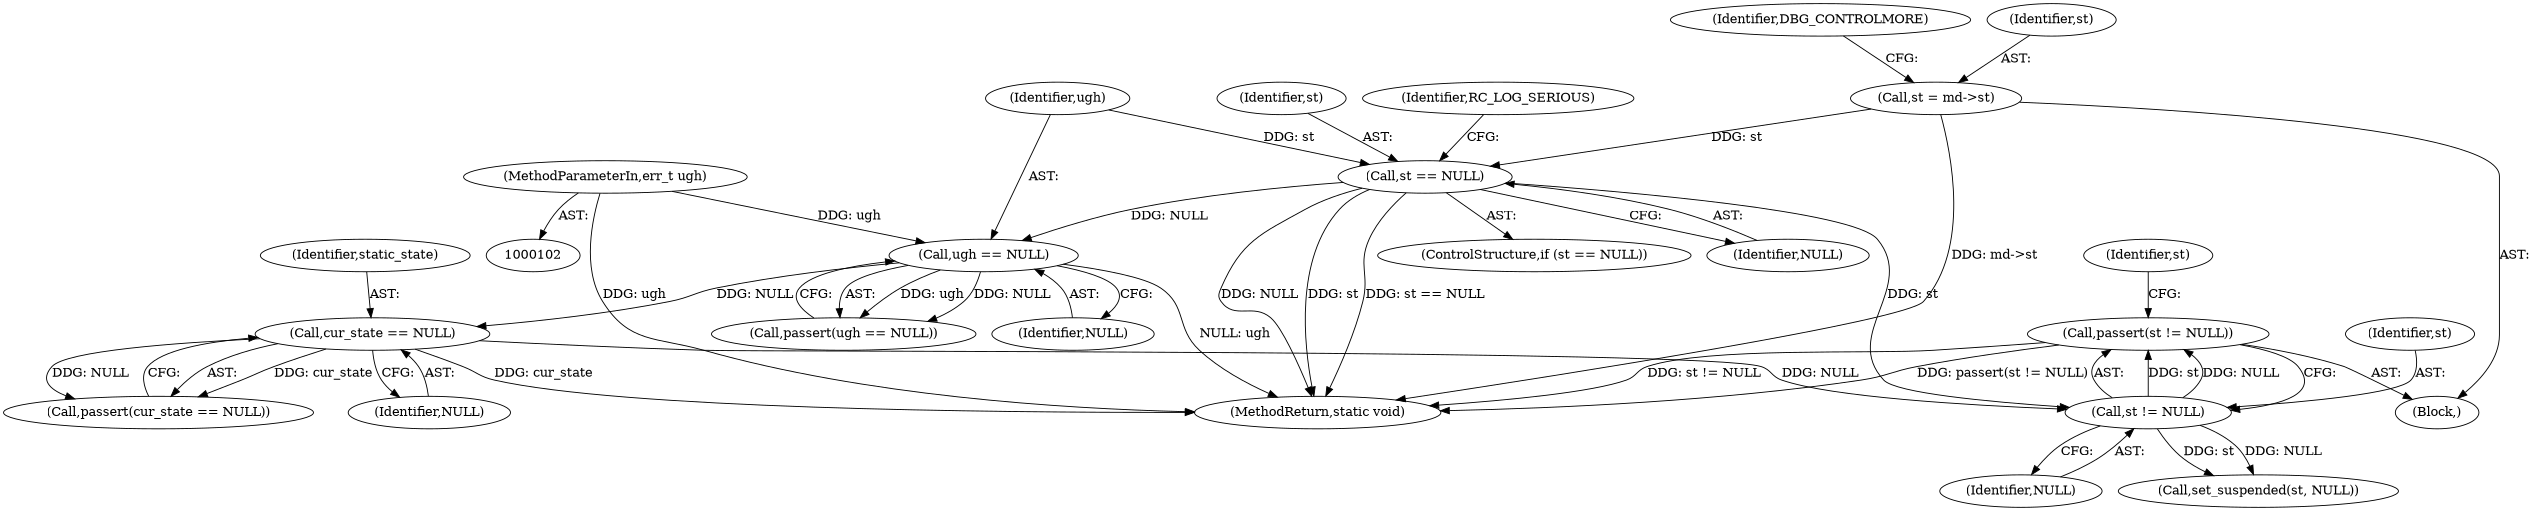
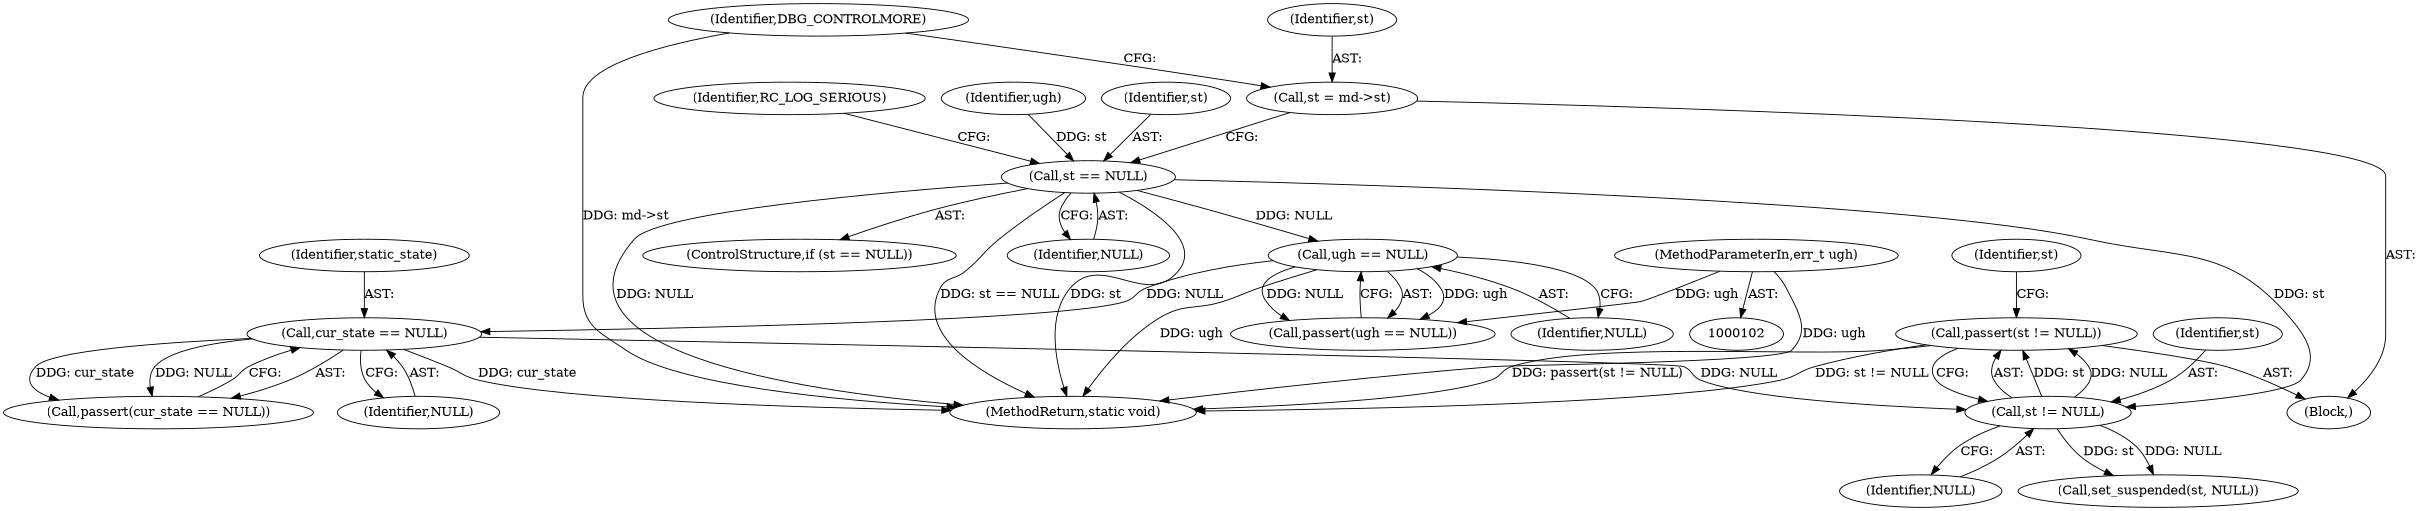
edge "(Call,st = md->st)" -> "(Call,st == NULL)": label "DDG: st" -> "CFG: "
edge "(Identifier,ugh)" -> "(Call,ugh == NULL)": removed, label "AST:"
edge "(MethodParameterIn,err_t ugh)" -> "(Call,ugh == NULL)": now "(MethodParameterIn,err_t ugh)" -> "(Call,passert(ugh == NULL))"
edge "(Call,ugh == NULL)" -> "(MethodReturn,static void)": label "NULL: ugh" -> "DDG: ugh"
edge "(Call,st = md->st)" -> "(MethodReturn,static void)": now "(Identifier,DBG_CONTROLMORE)" -> "(MethodReturn,static void)"
